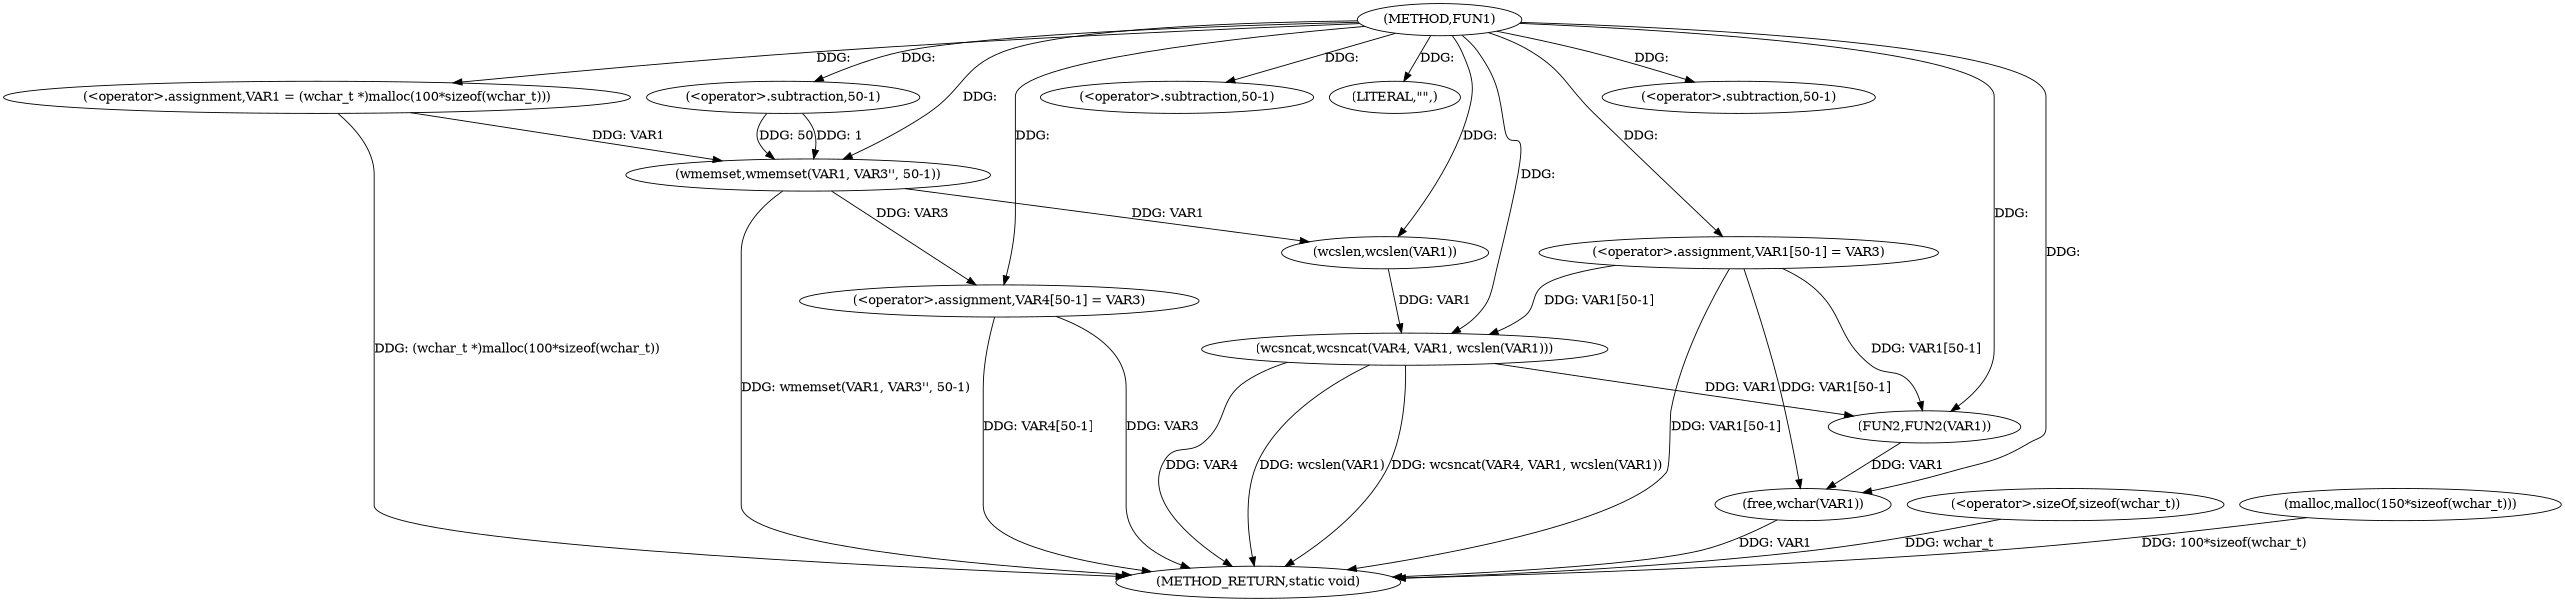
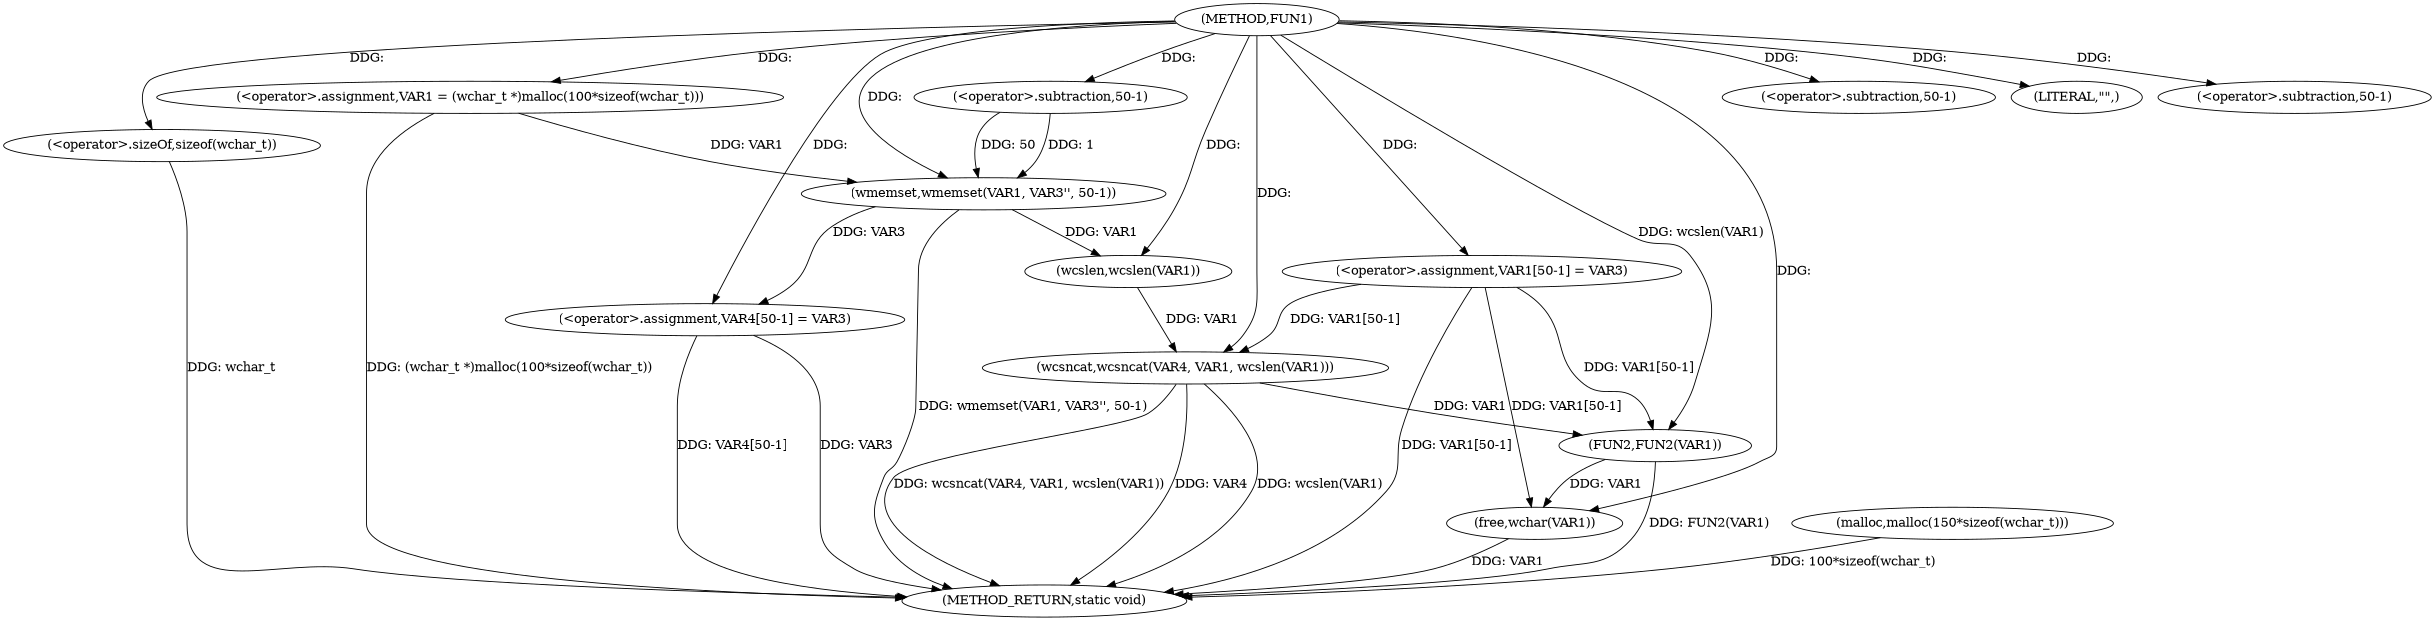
edge "(METHOD,FUN1)" -> "(<operator>.sizeOf,sizeof(wchar_t))": added, label "DDG:"
edge "(METHOD,FUN1)" -> "(FUN2,FUN2(VAR1))": label "DDG: " -> "DDG: wcslen(VAR1)"
edge "(FUN2,FUN2(VAR1))" -> "(METHOD_RETURN,static void)": added, label "DDG: FUN2(VAR1)"
